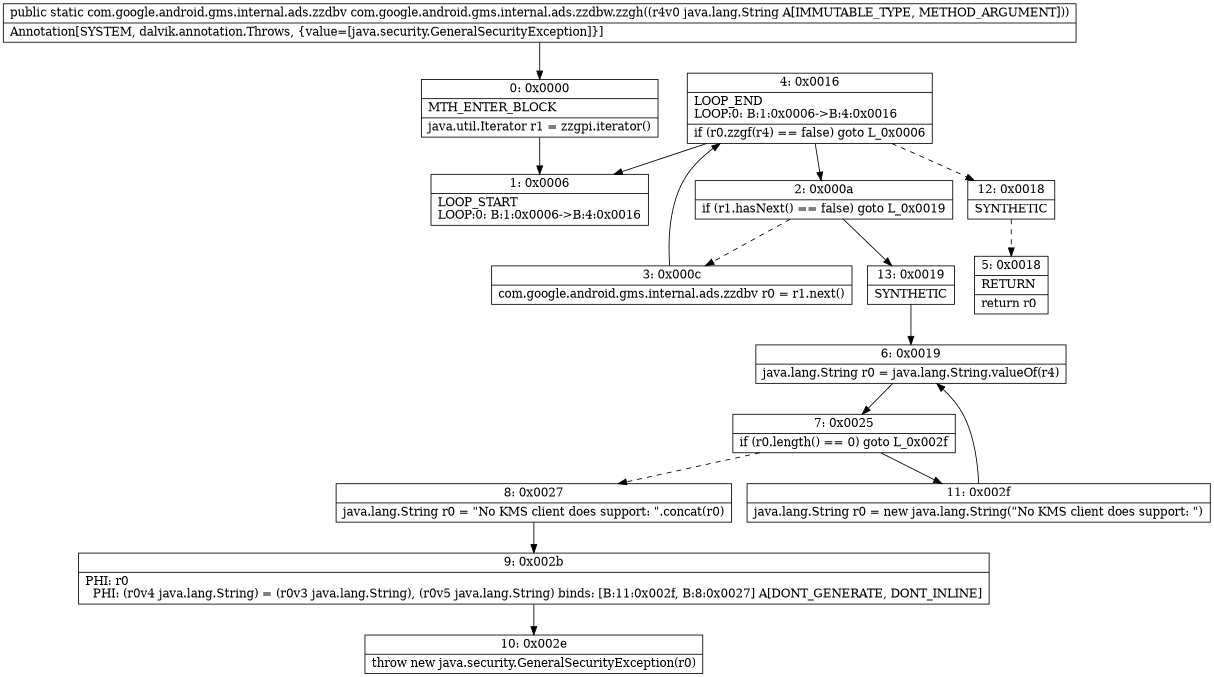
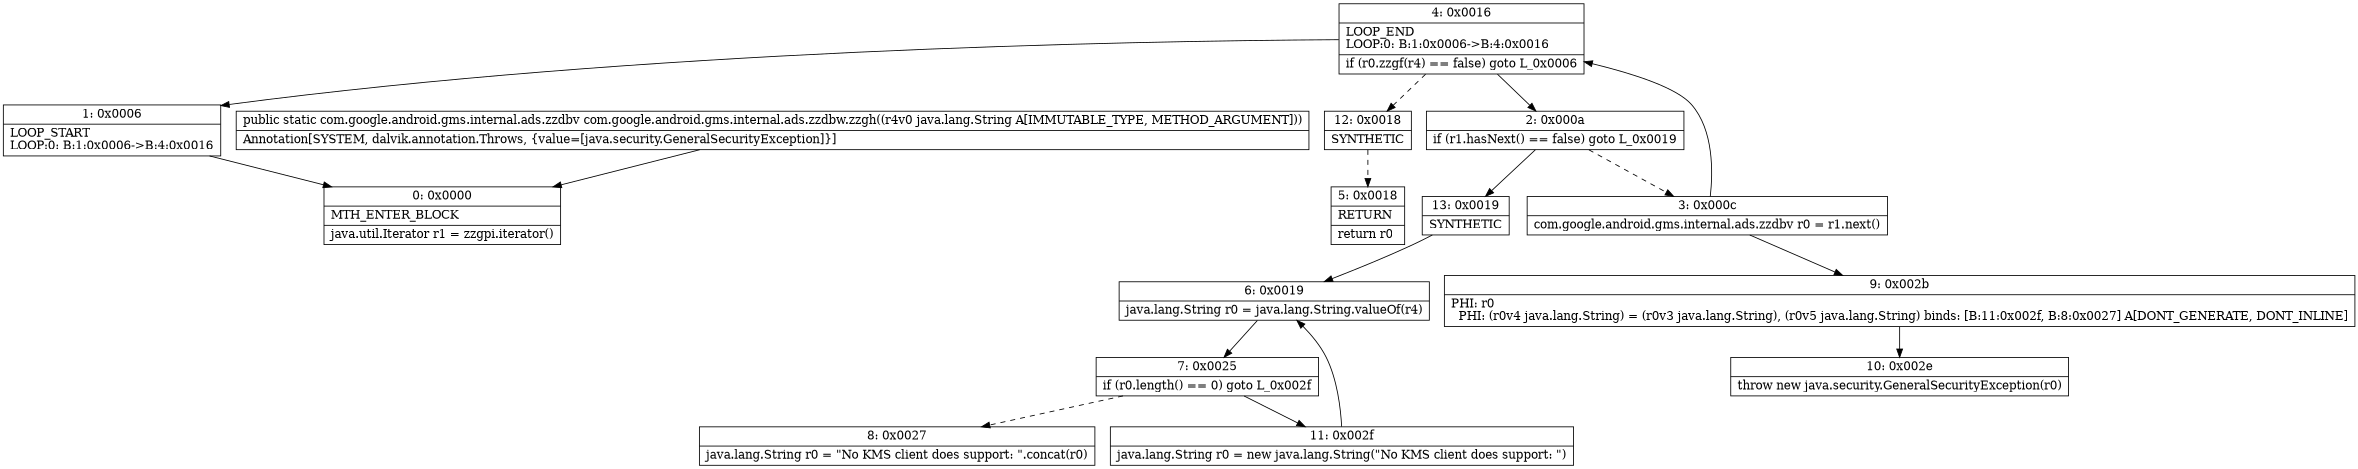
edge "0: 0x0000" -> "1: 0x0006": reversed
edge "8: 0x0027" -> "9: 0x002b": now "3: 0x000c" -> "9: 0x002b"
